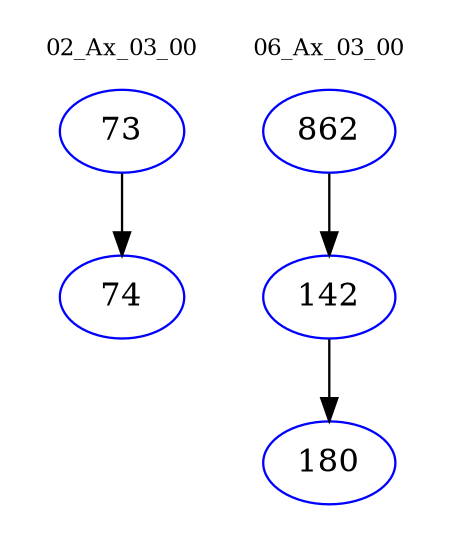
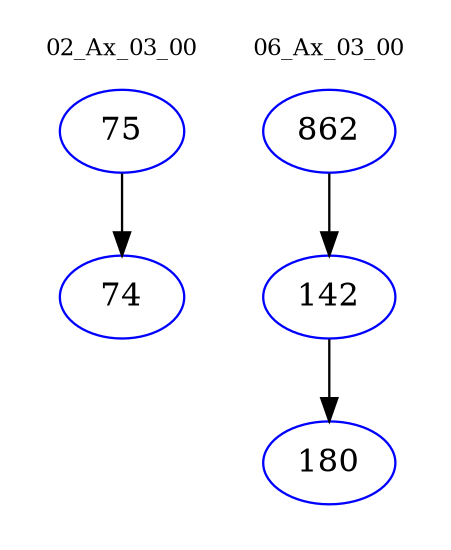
node "73": label "73" -> "75"
